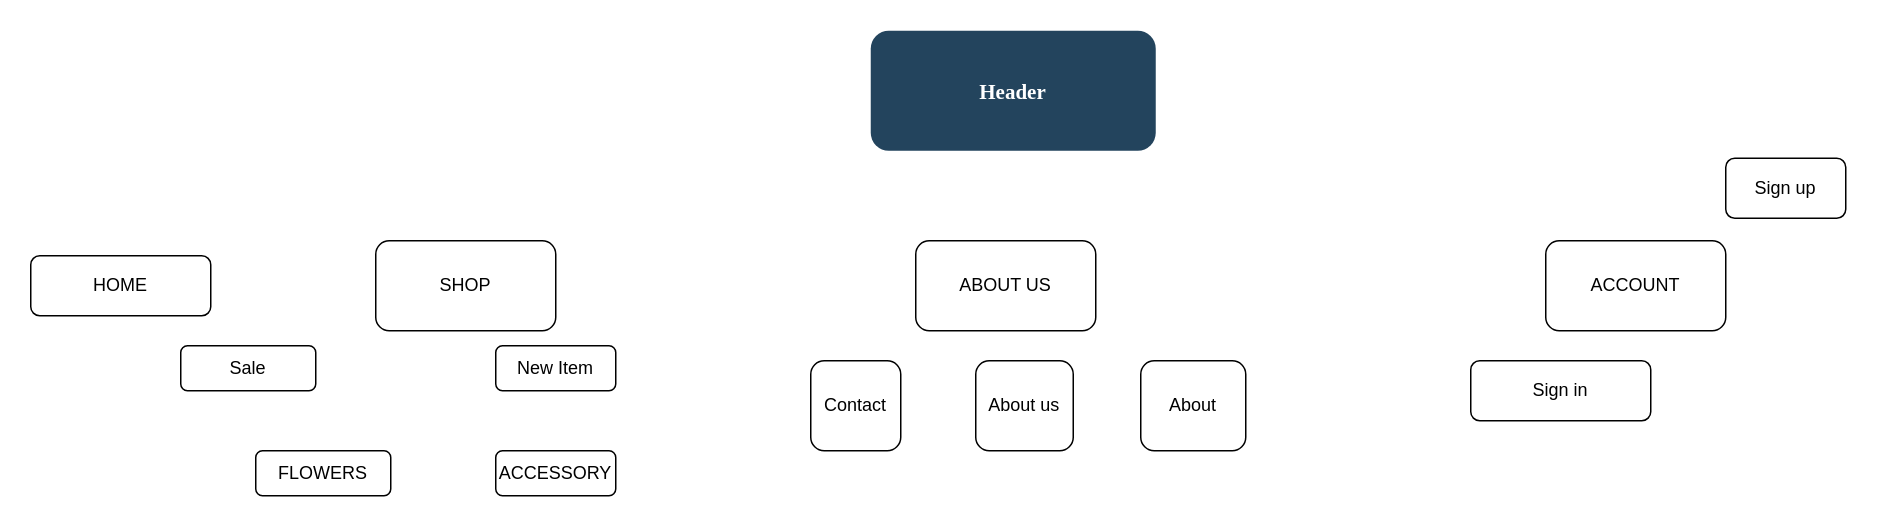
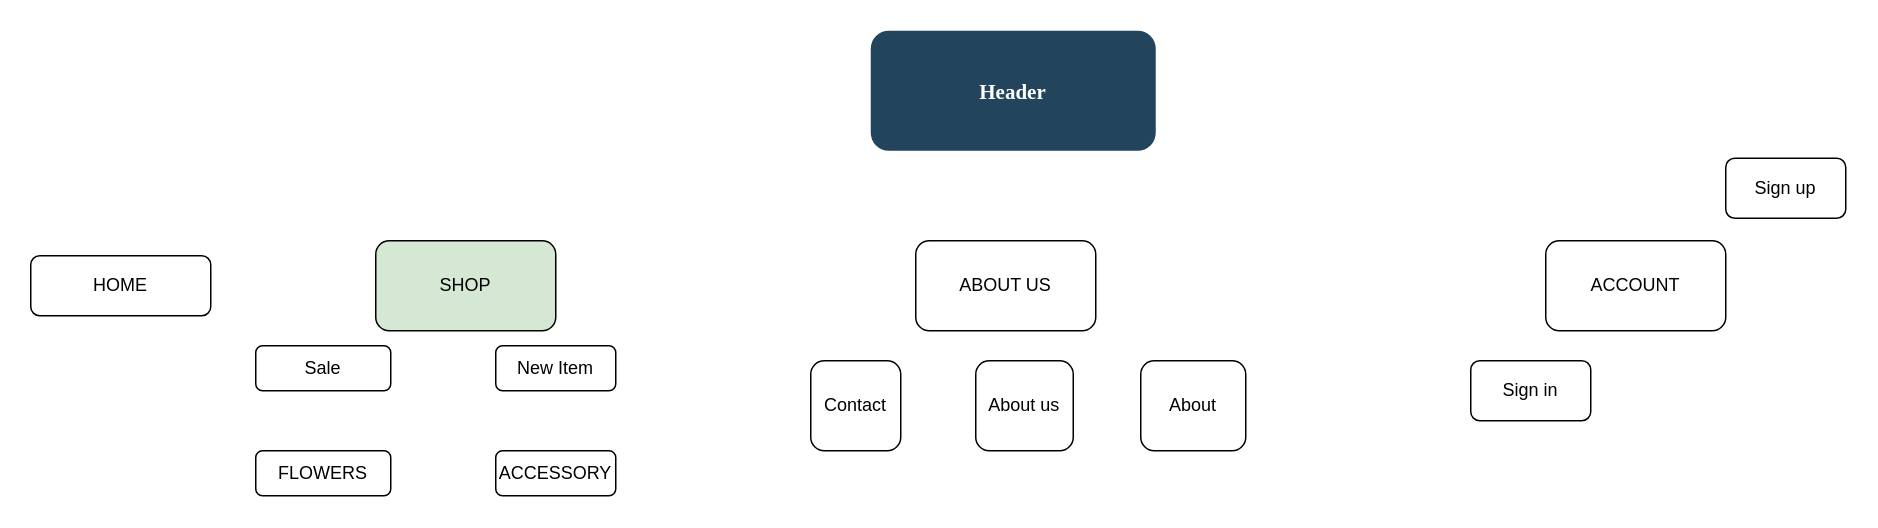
node "SHOP": fillcolor #ffffff -> #d5e8d4
node "Sale": moved (248, 368) -> (323, 368)
node "Sign in": size 180x60 -> 120x60
